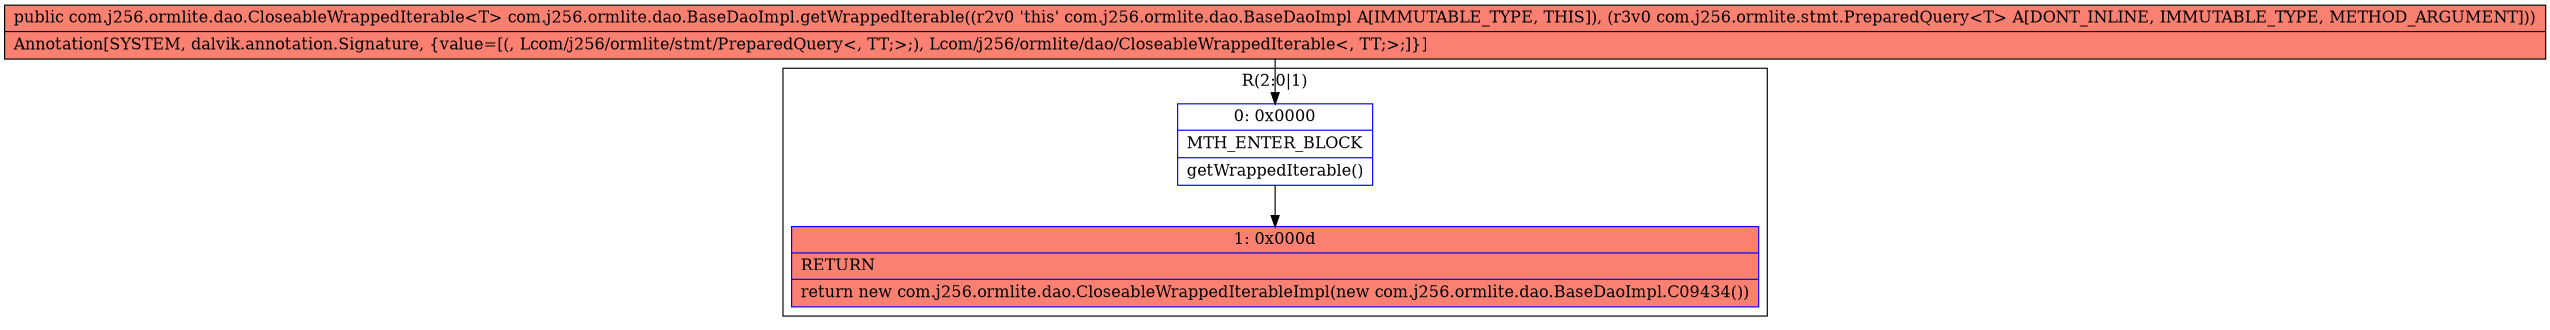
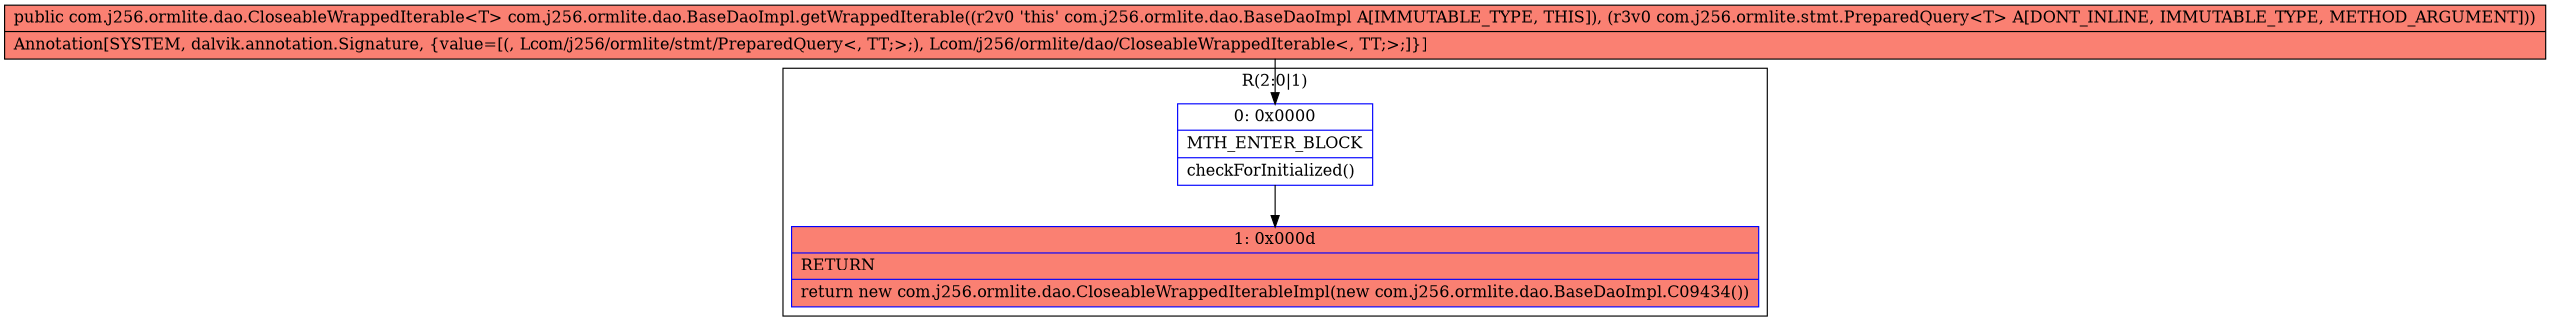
node "0: 0x0000": text "getWrappedIterable()" -> "checkForInitialized()"
